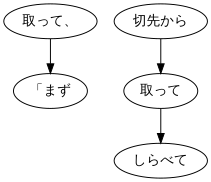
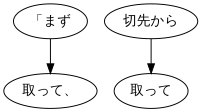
edge "取って、" -> "「まず": reversed
node "しらべて": removed
